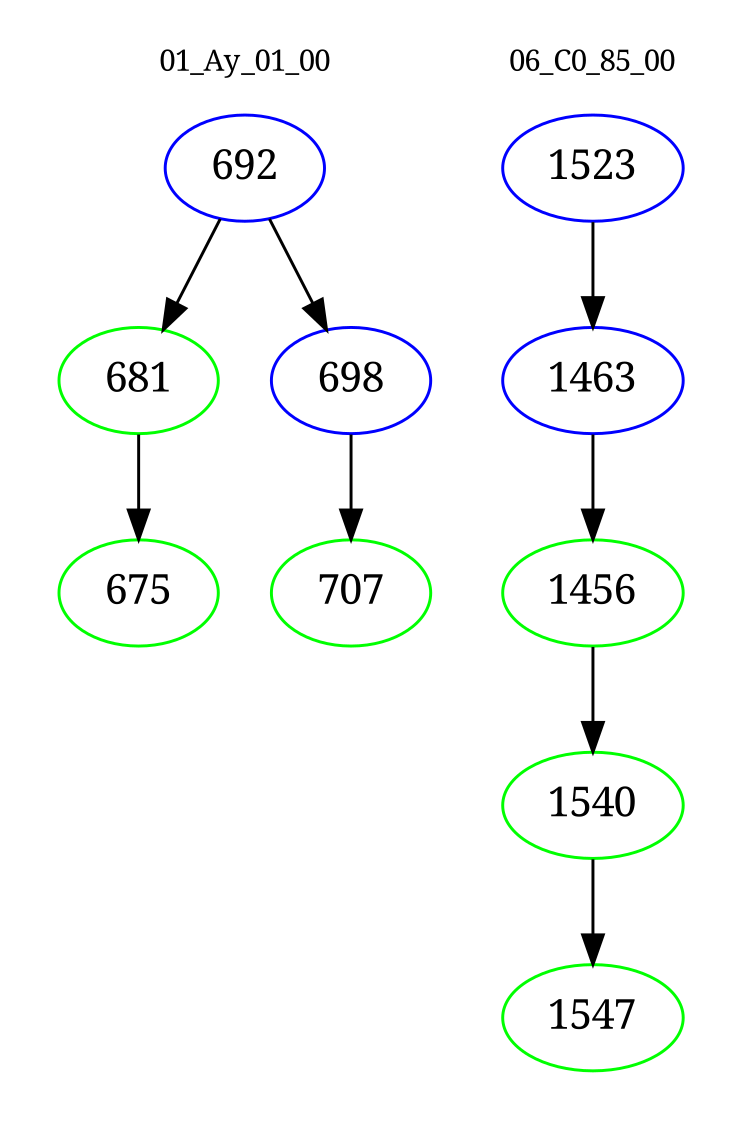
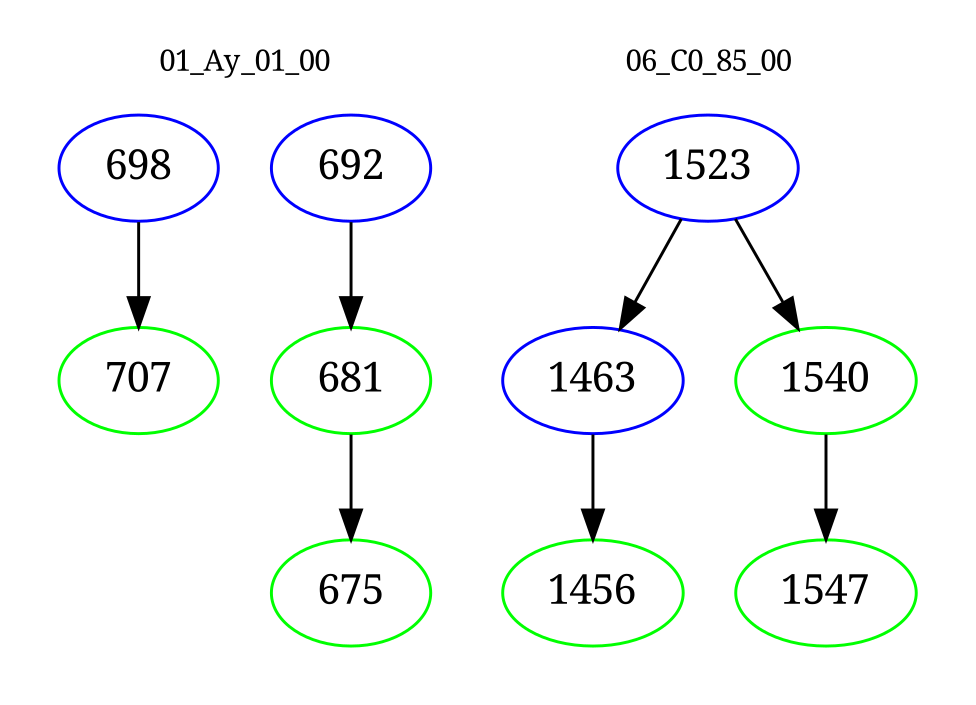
edge "692" -> "698": removed
edge "1456" -> "1540": now "1523" -> "1540"
